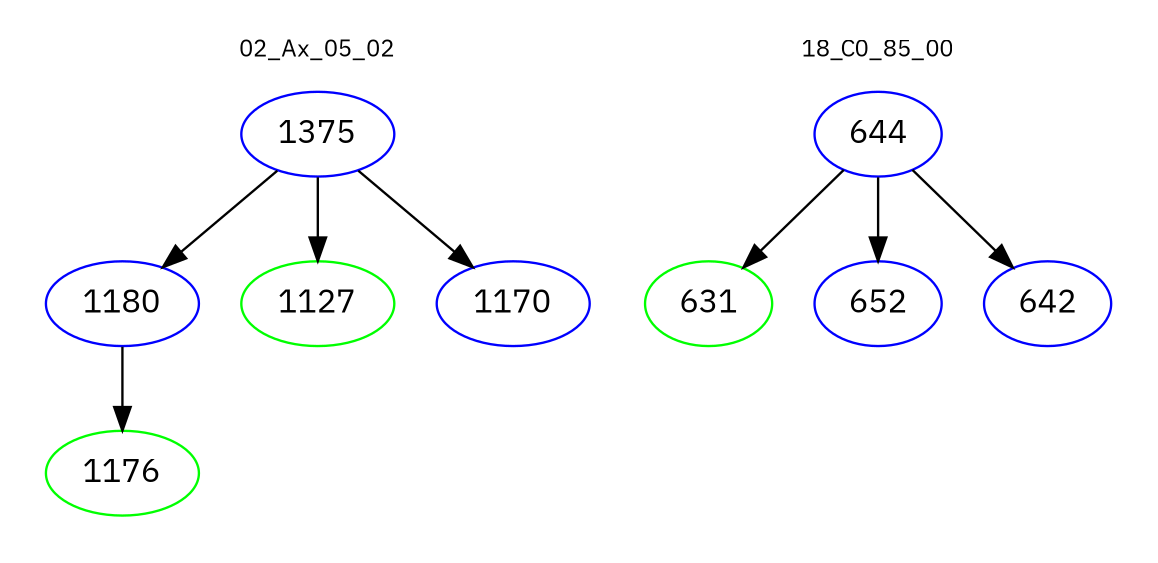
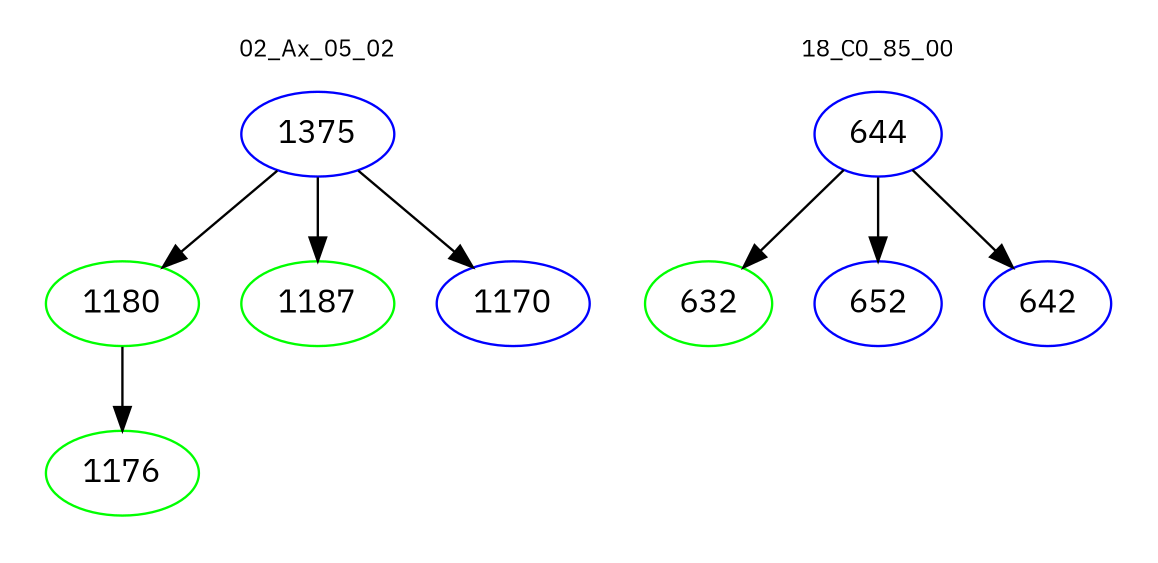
node "1180": color blue -> green
node "1127": label "1127" -> "1187"
node "631": label "631" -> "632"
